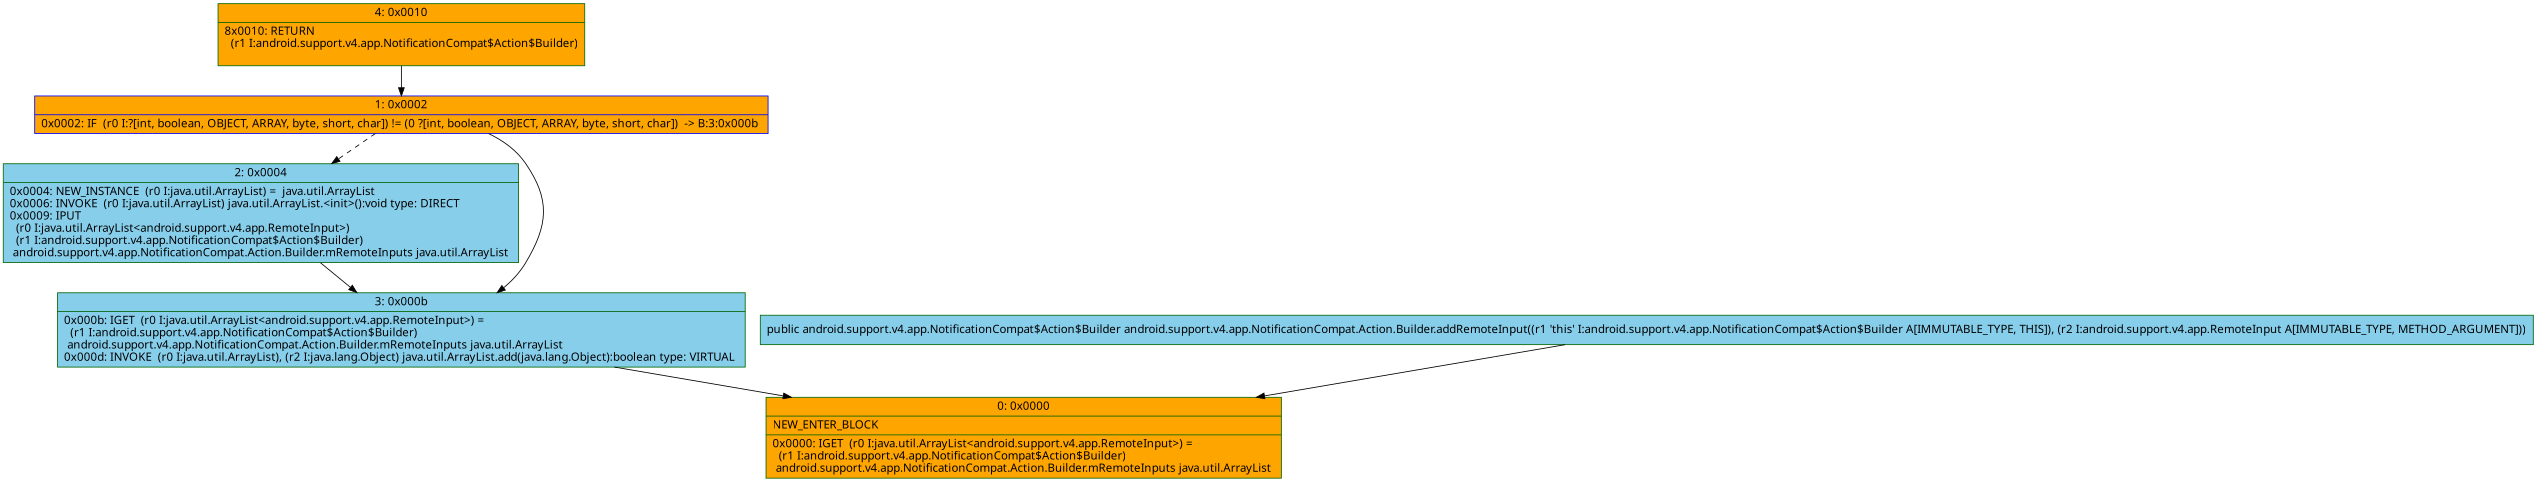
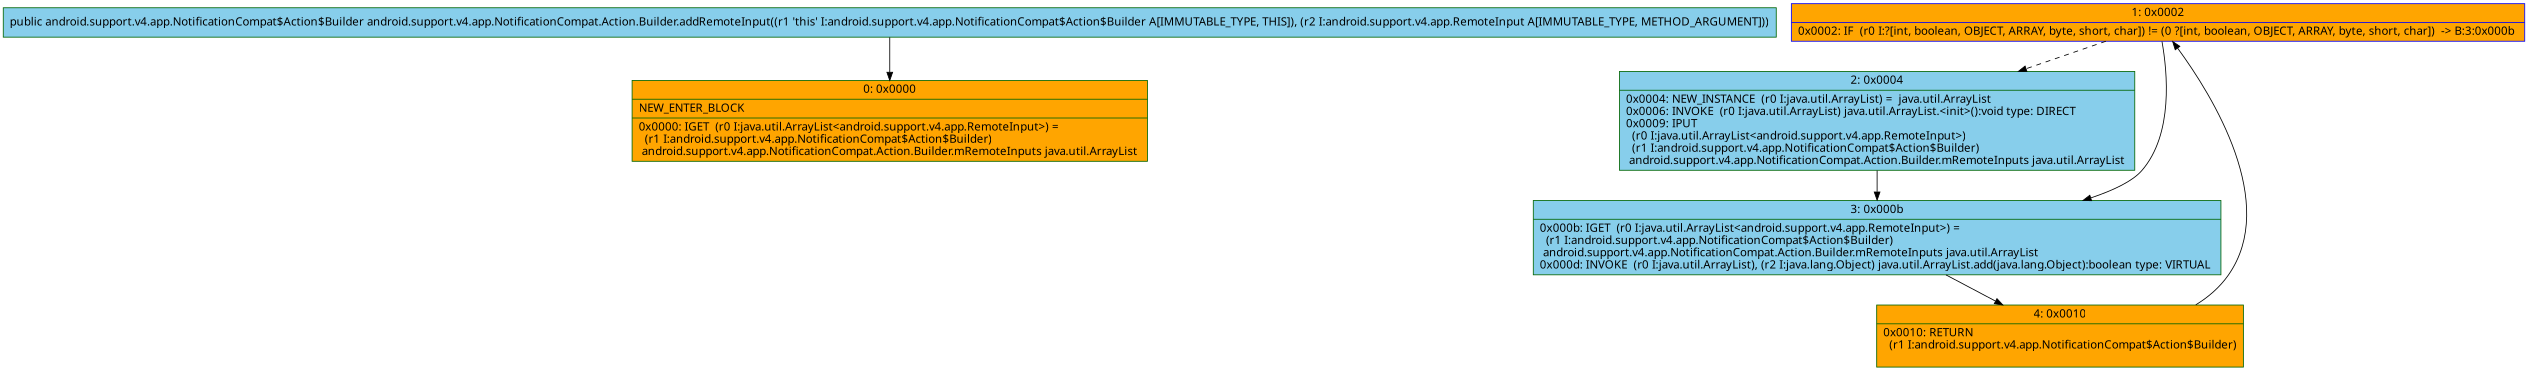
node "4: 0x0010": text "8x0010: RETURN" -> "0x0010: RETURN"
edge "3: 0x000b" -> "0: 0x0000": now "3: 0x000b" -> "4: 0x0010"
